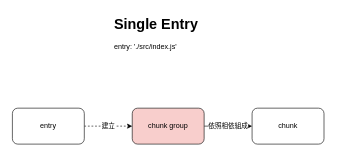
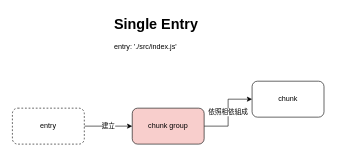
node "entry": style solid -> dashed
edge "entry" -> "chunk group": style dashed -> solid
node "chunk": moved (288, 126) -> (288, 99)
